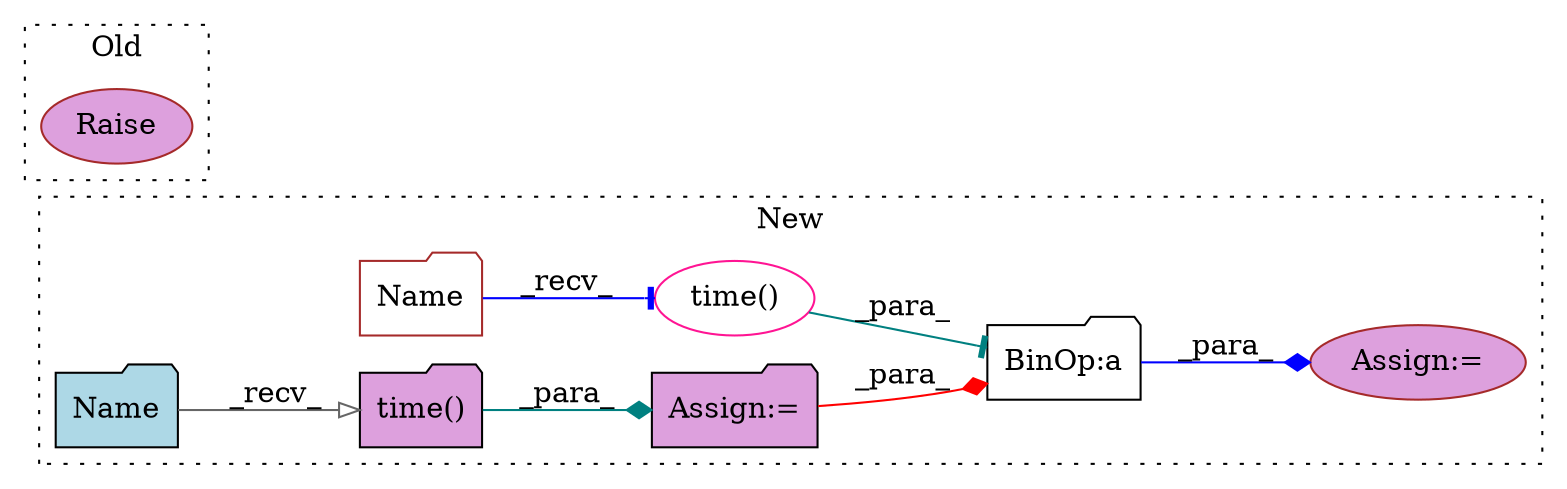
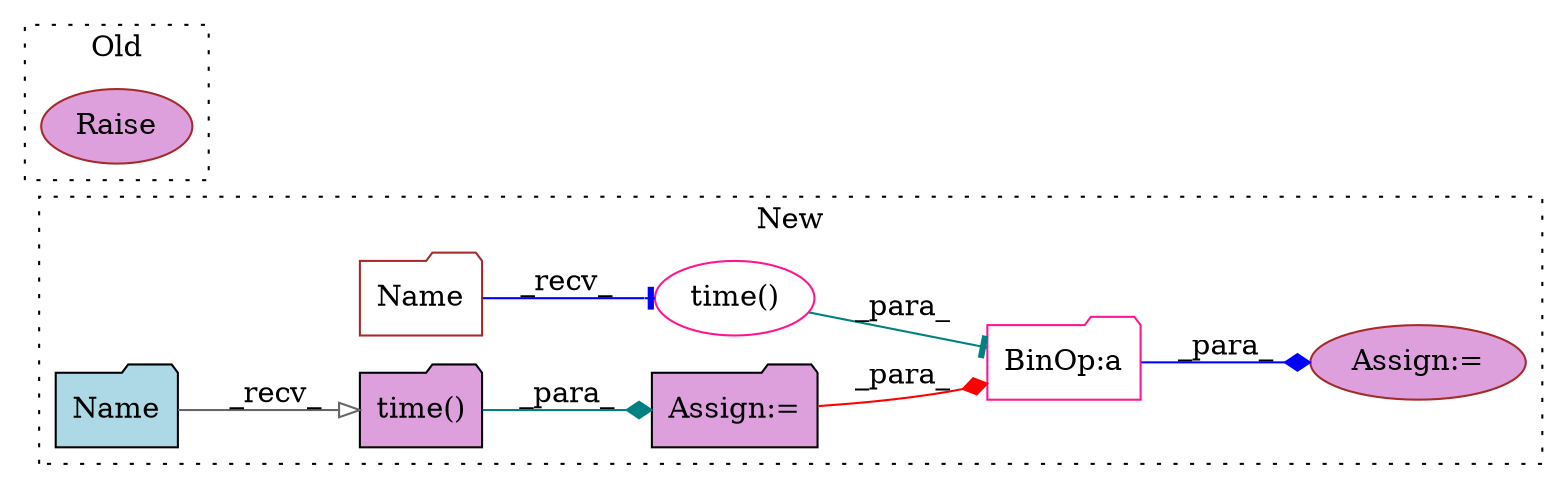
node "BinOp:a": color black -> deeppink
